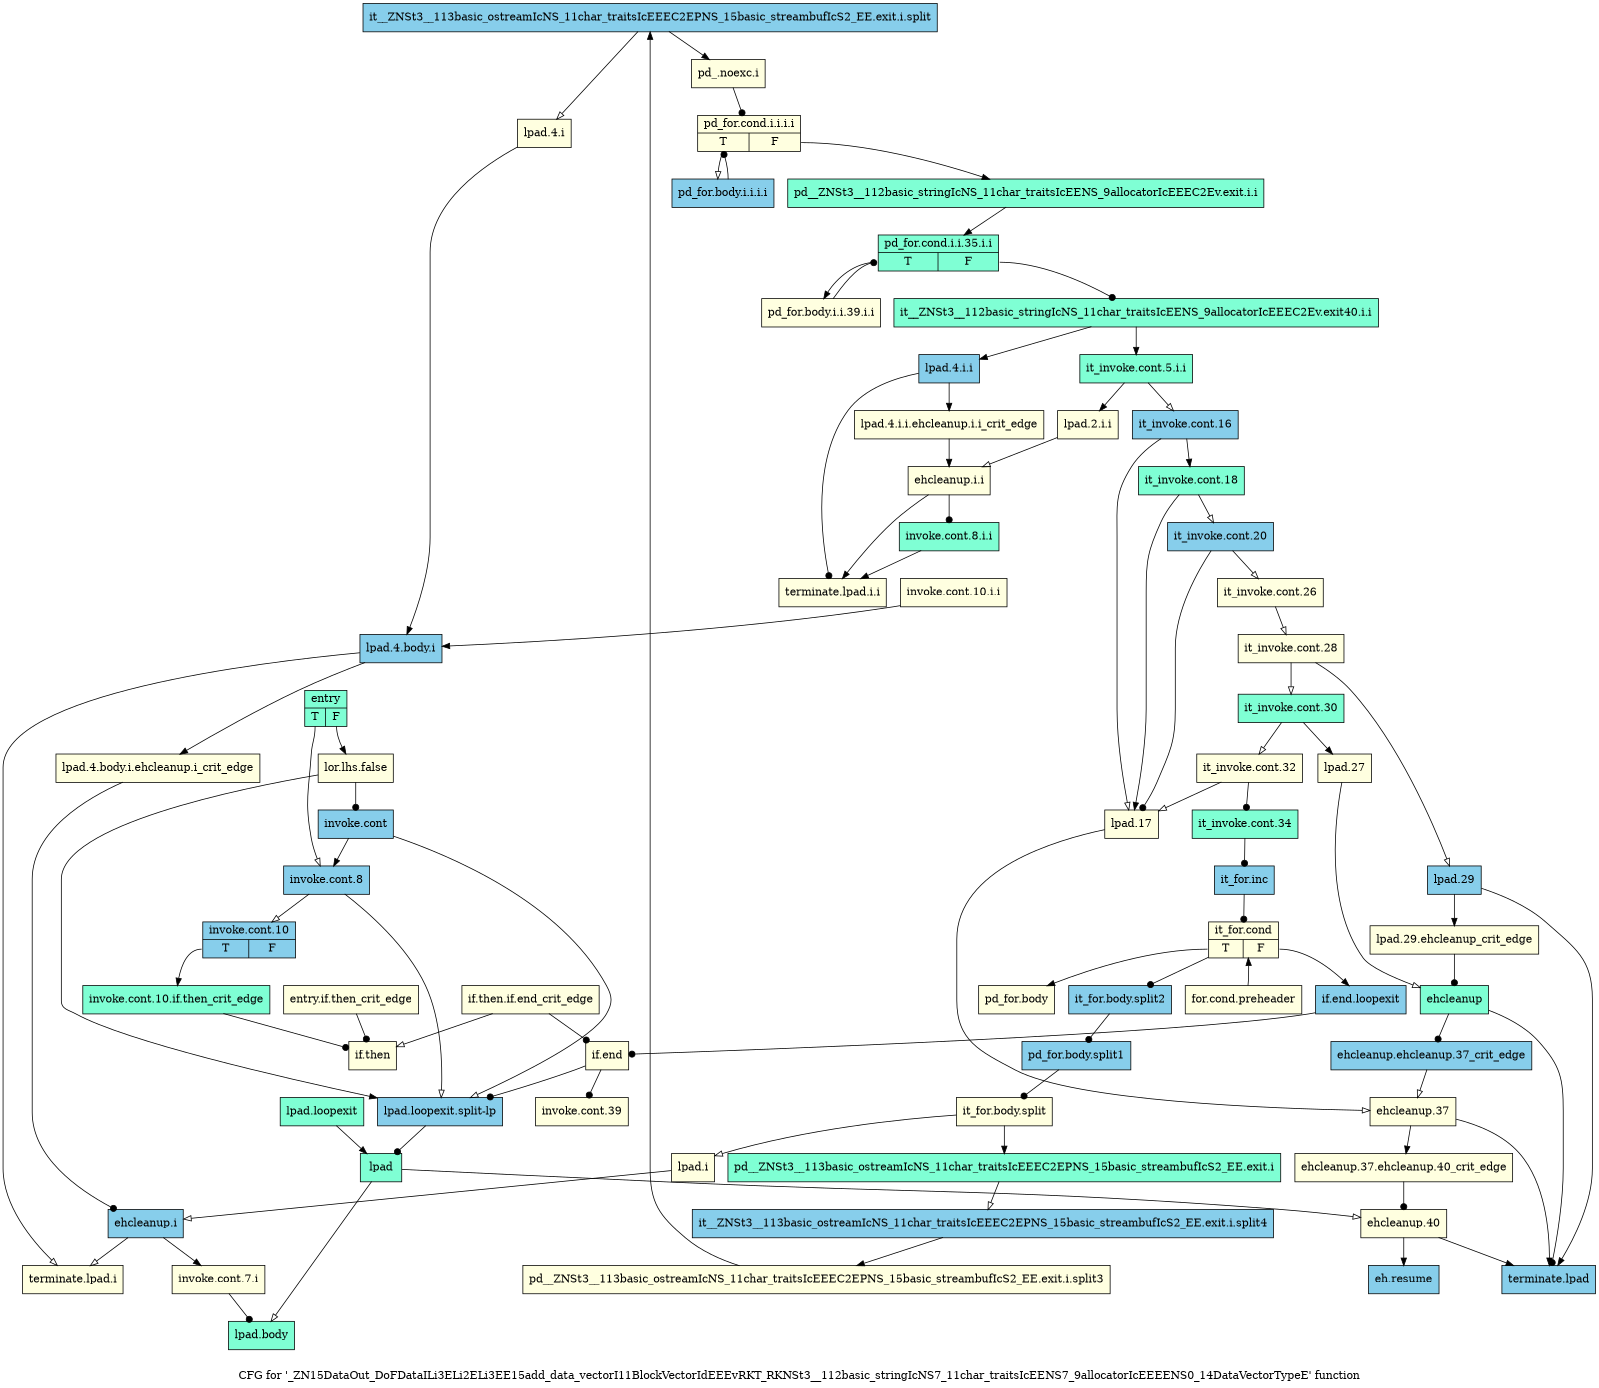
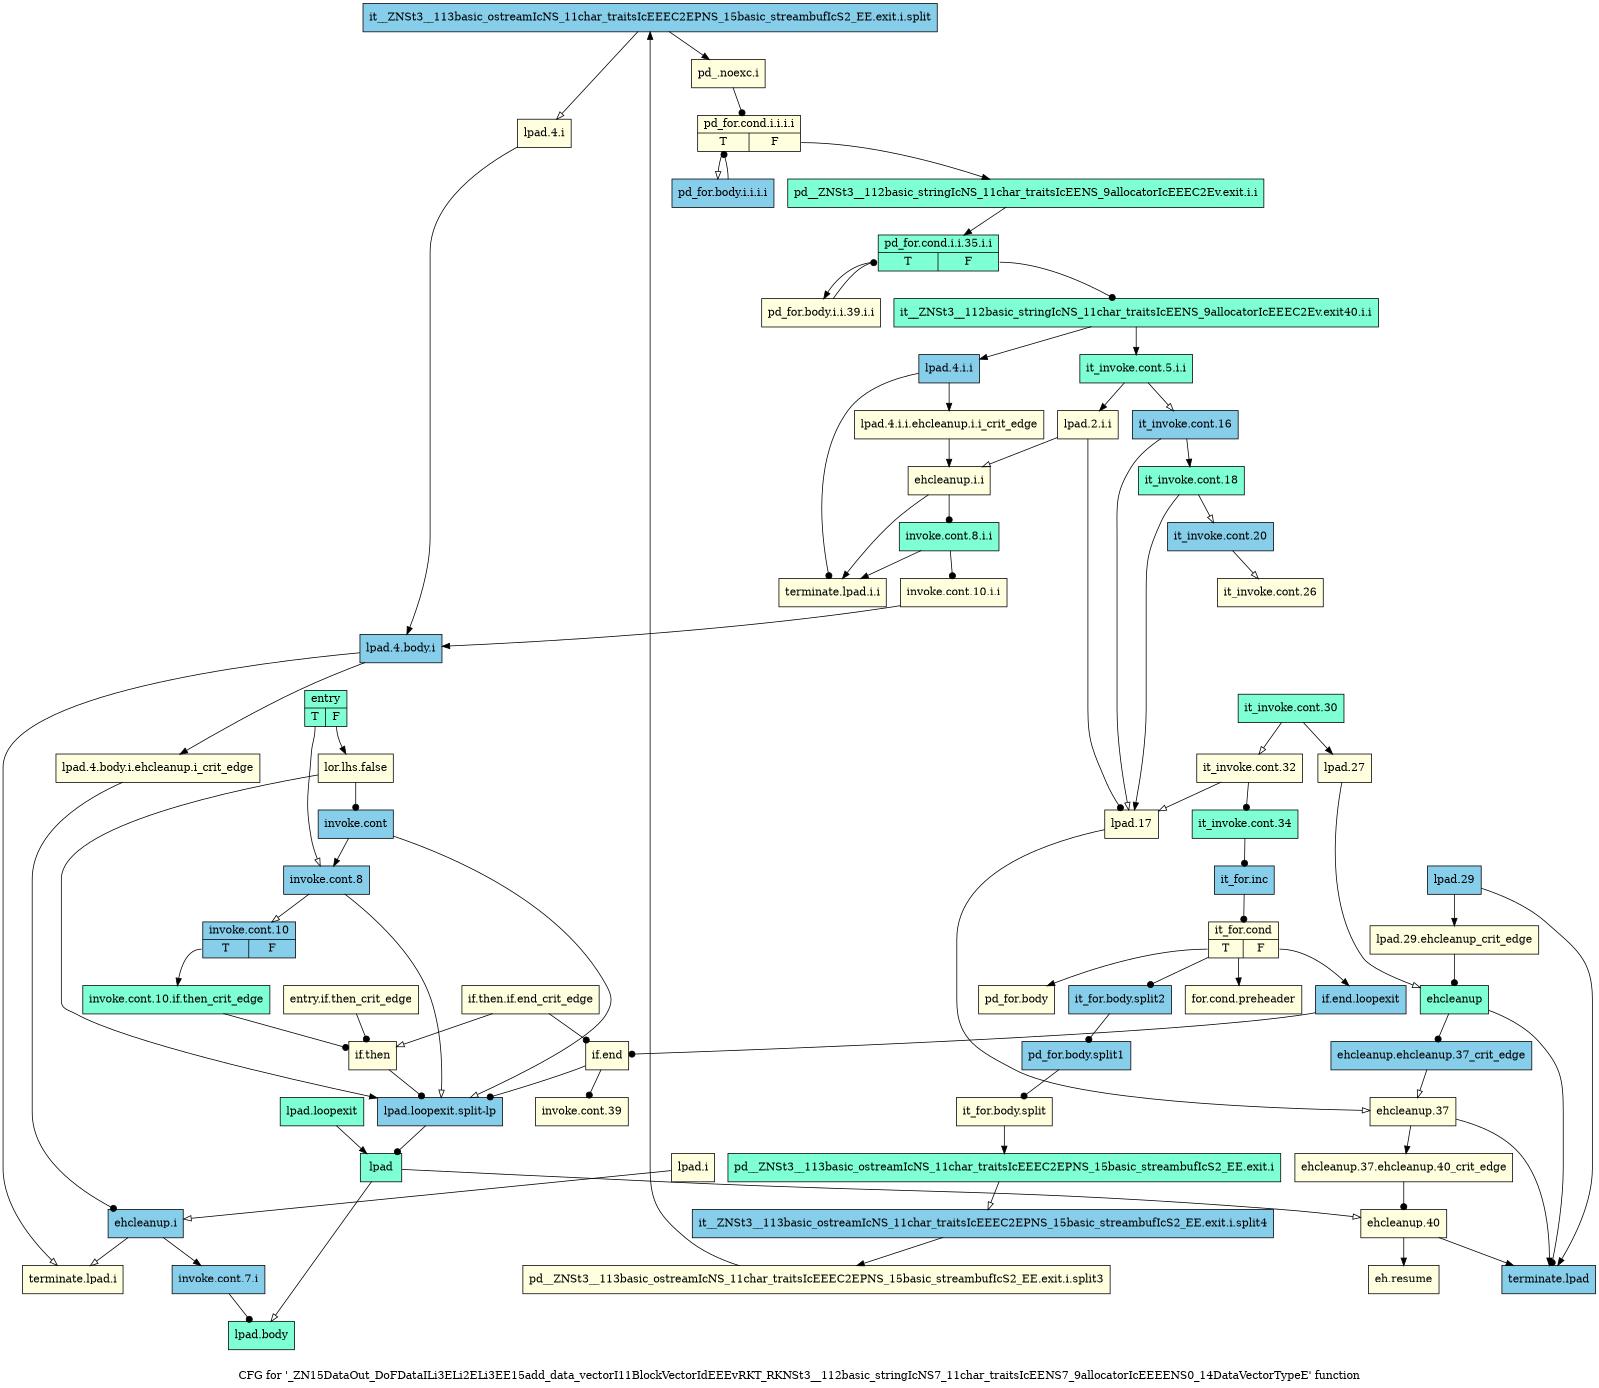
edge "invoke.cont.8.i.i" -> "invoke.cont.10.i.i": added
node "it_invoke.cont.28": removed
edge "it_invoke.cont.20" -> "lpad.17": now "lpad.2.i.i" -> "lpad.17"
edge "for.cond.preheader" -> "it_for.cond": reversed
edge "if.then" -> "lpad.loopexit.split-lp": added
edge "it_for.body.split" -> "lpad.i": removed
node "invoke.cont.7.i": fillcolor lightyellow -> skyblue
node "eh.resume": fillcolor skyblue -> lightyellow
